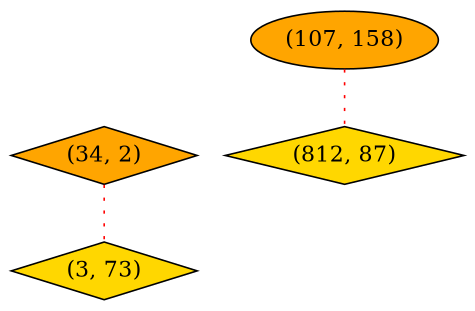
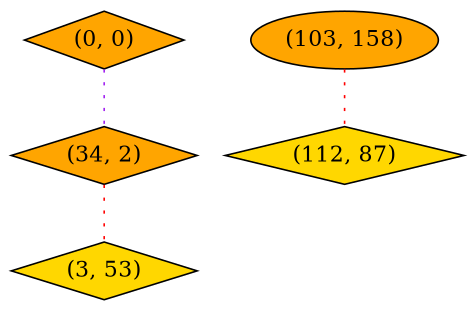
node "(0, 0)": added
node "(107, 158)": label "(107, 158)" -> "(103, 158)"
node "(812, 87)": label "(812, 87)" -> "(112, 87)"
node "(3, 73)": label "(3, 73)" -> "(3, 53)"
